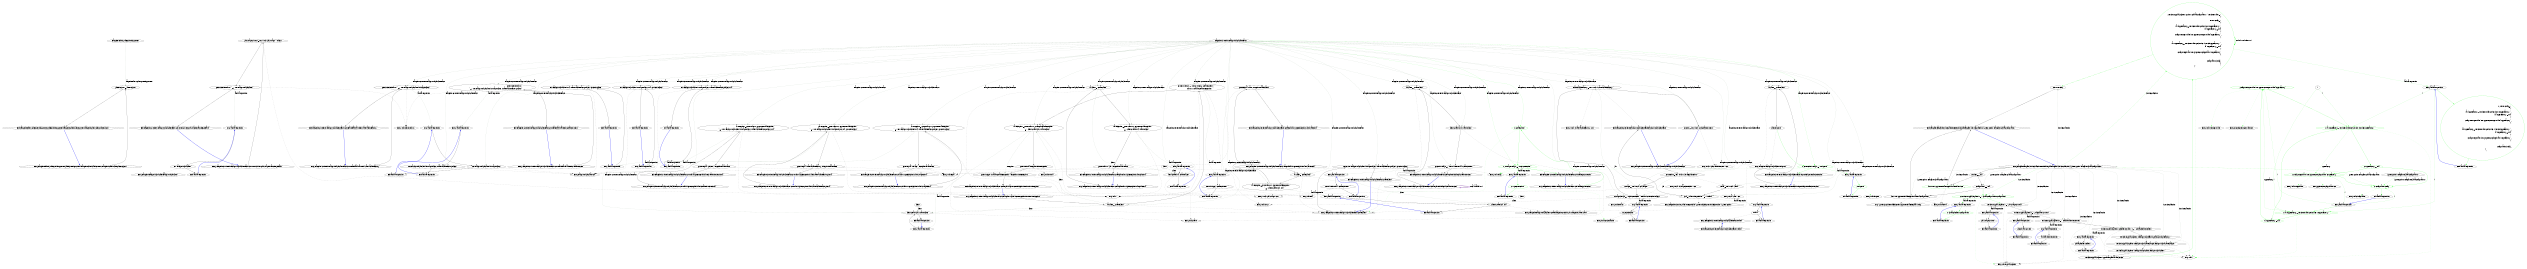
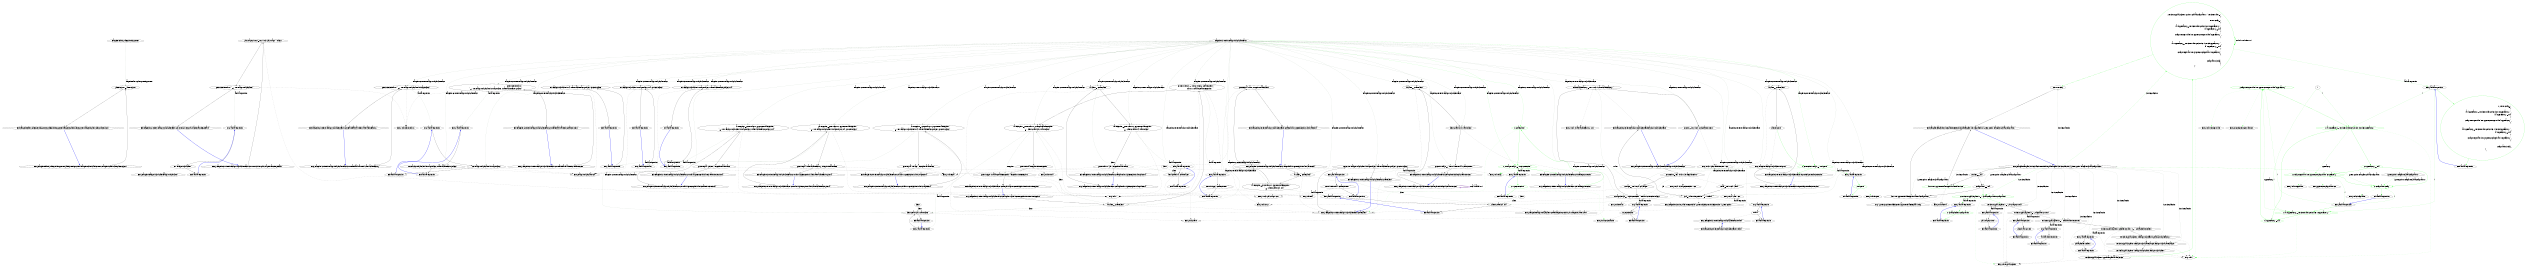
edge "HangFire.Core.Tests.BackgroundJobClientFacts" -> "client.Create(_job, null)": added, label "HangFire.Core.Tests.BackgroundJobClientFacts"
edge "_storage = new Mock<JobStorage>()" -> "_stateMachineFactory = new Mock<IStateMachineFactory>()": label "job" -> "worker"
